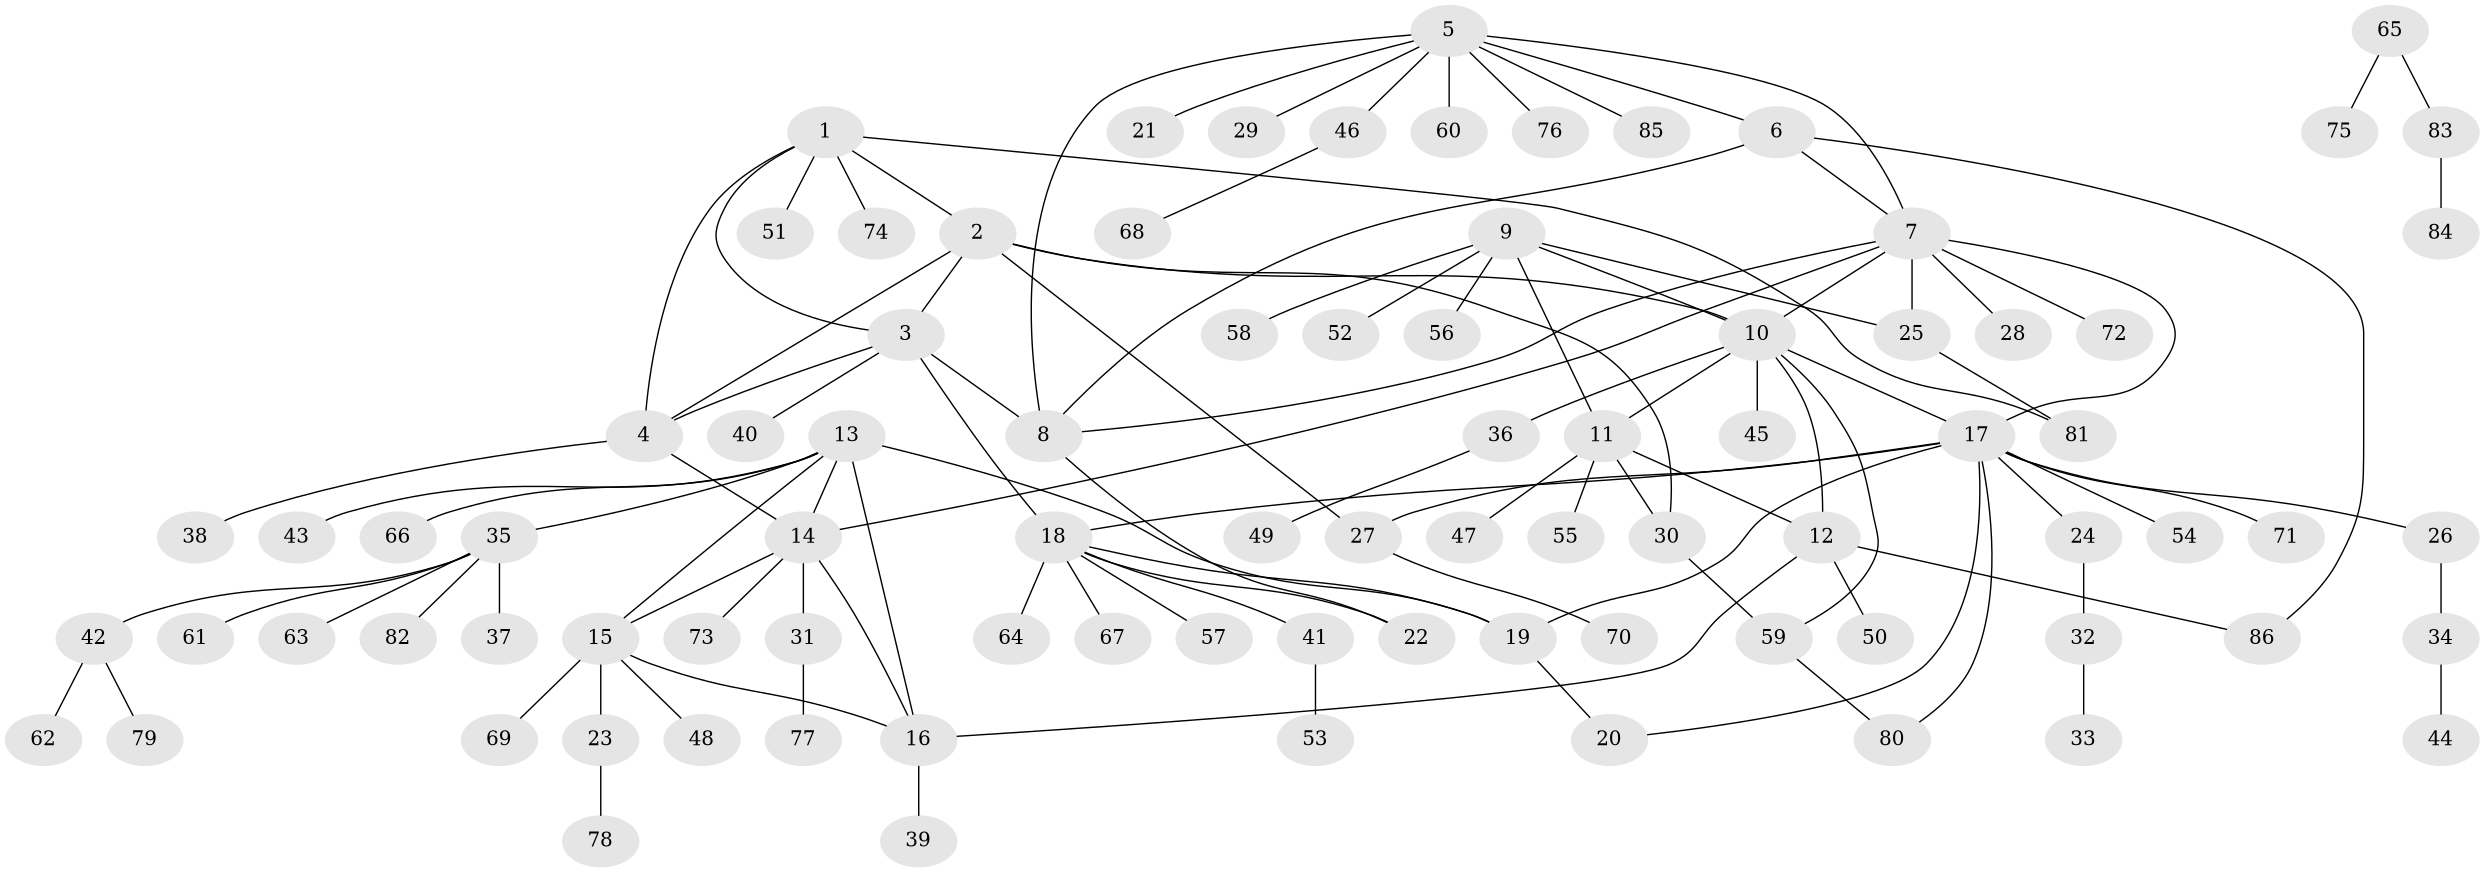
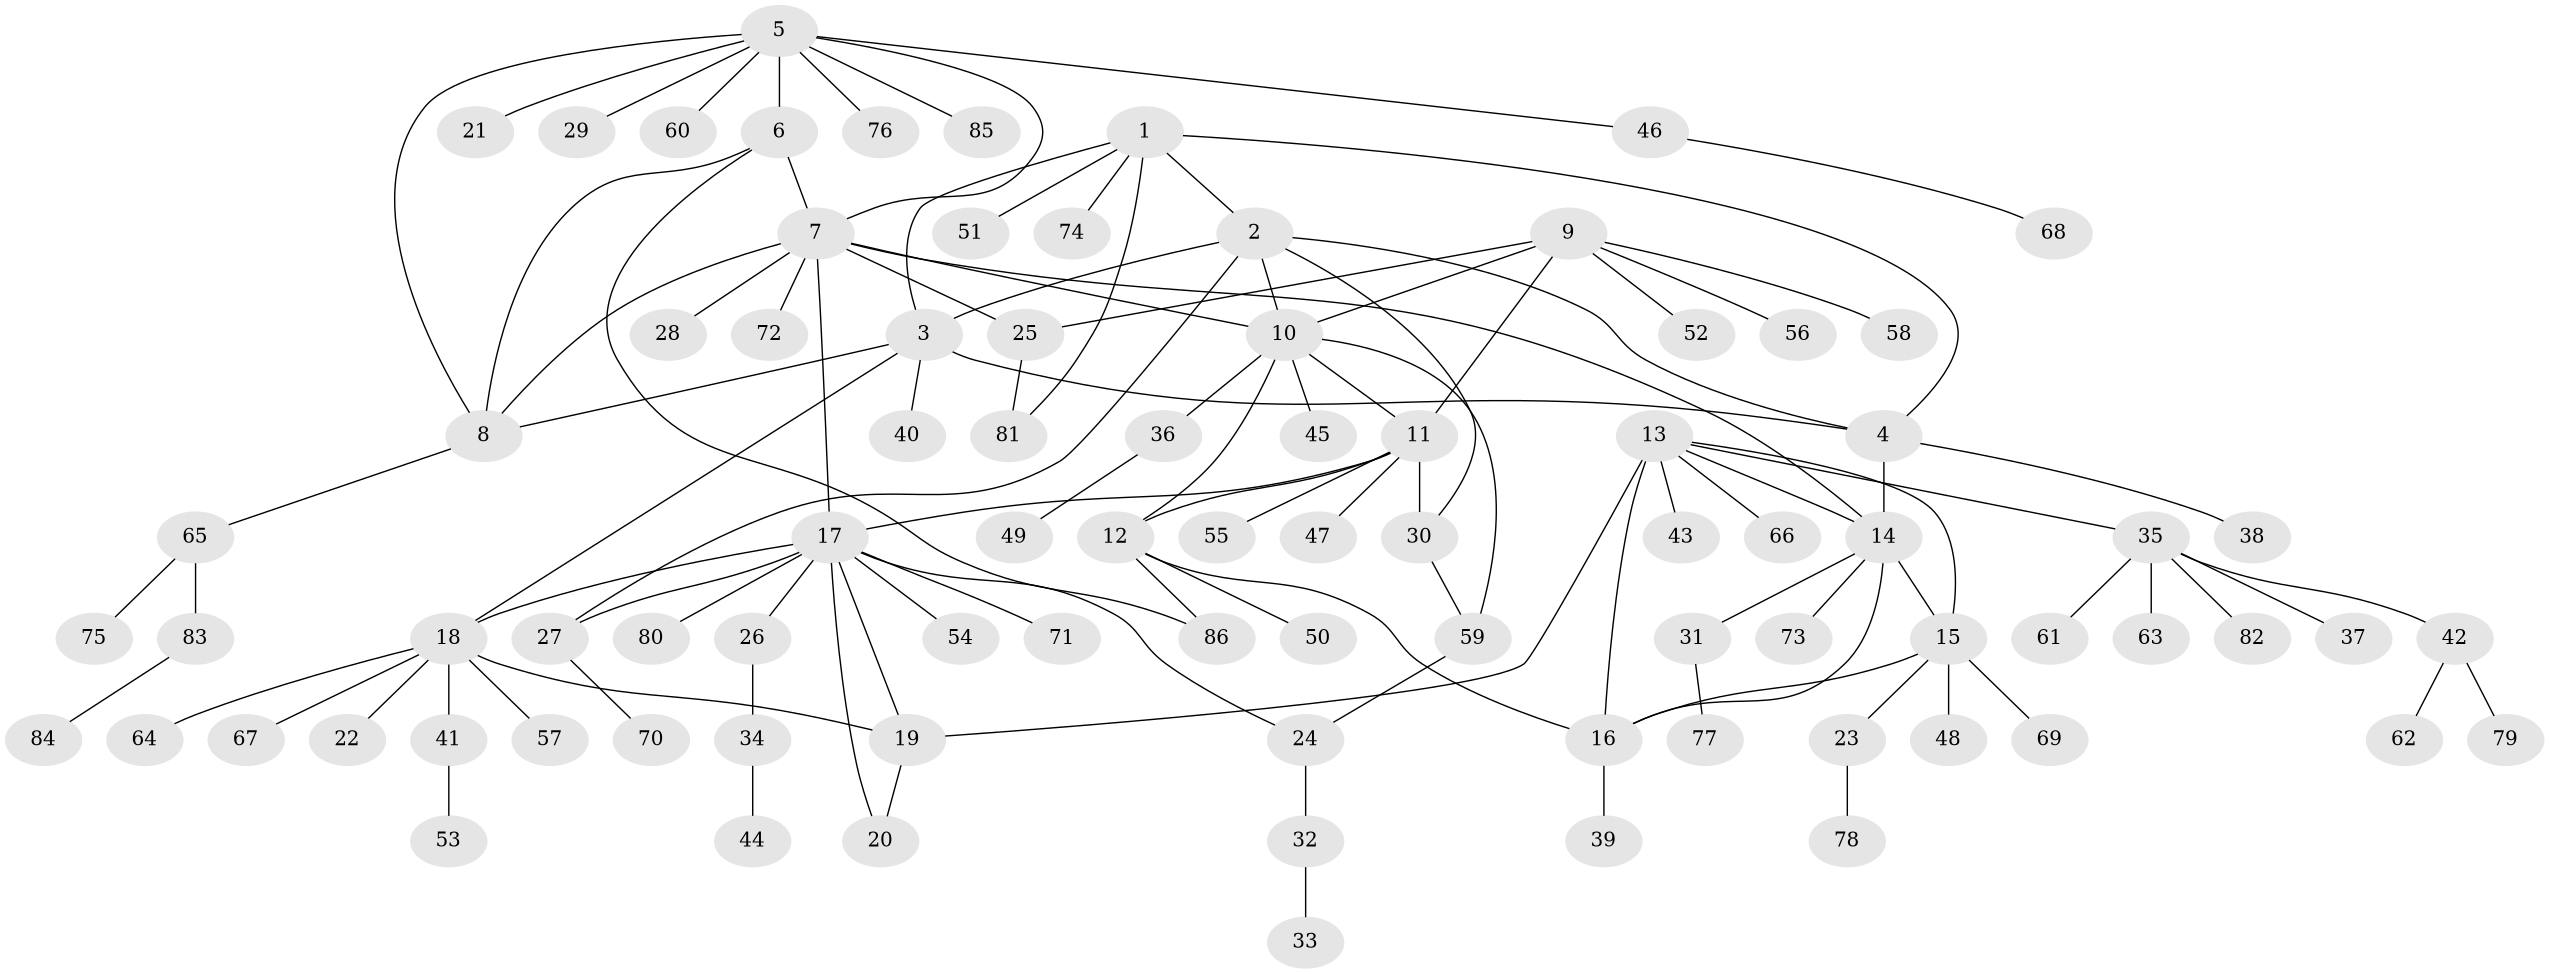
edge "10" -- "17": now "11" -- "17"
edge "8" -- "22": now "8" -- "65"
edge "59" -- "80": now "59" -- "24"
